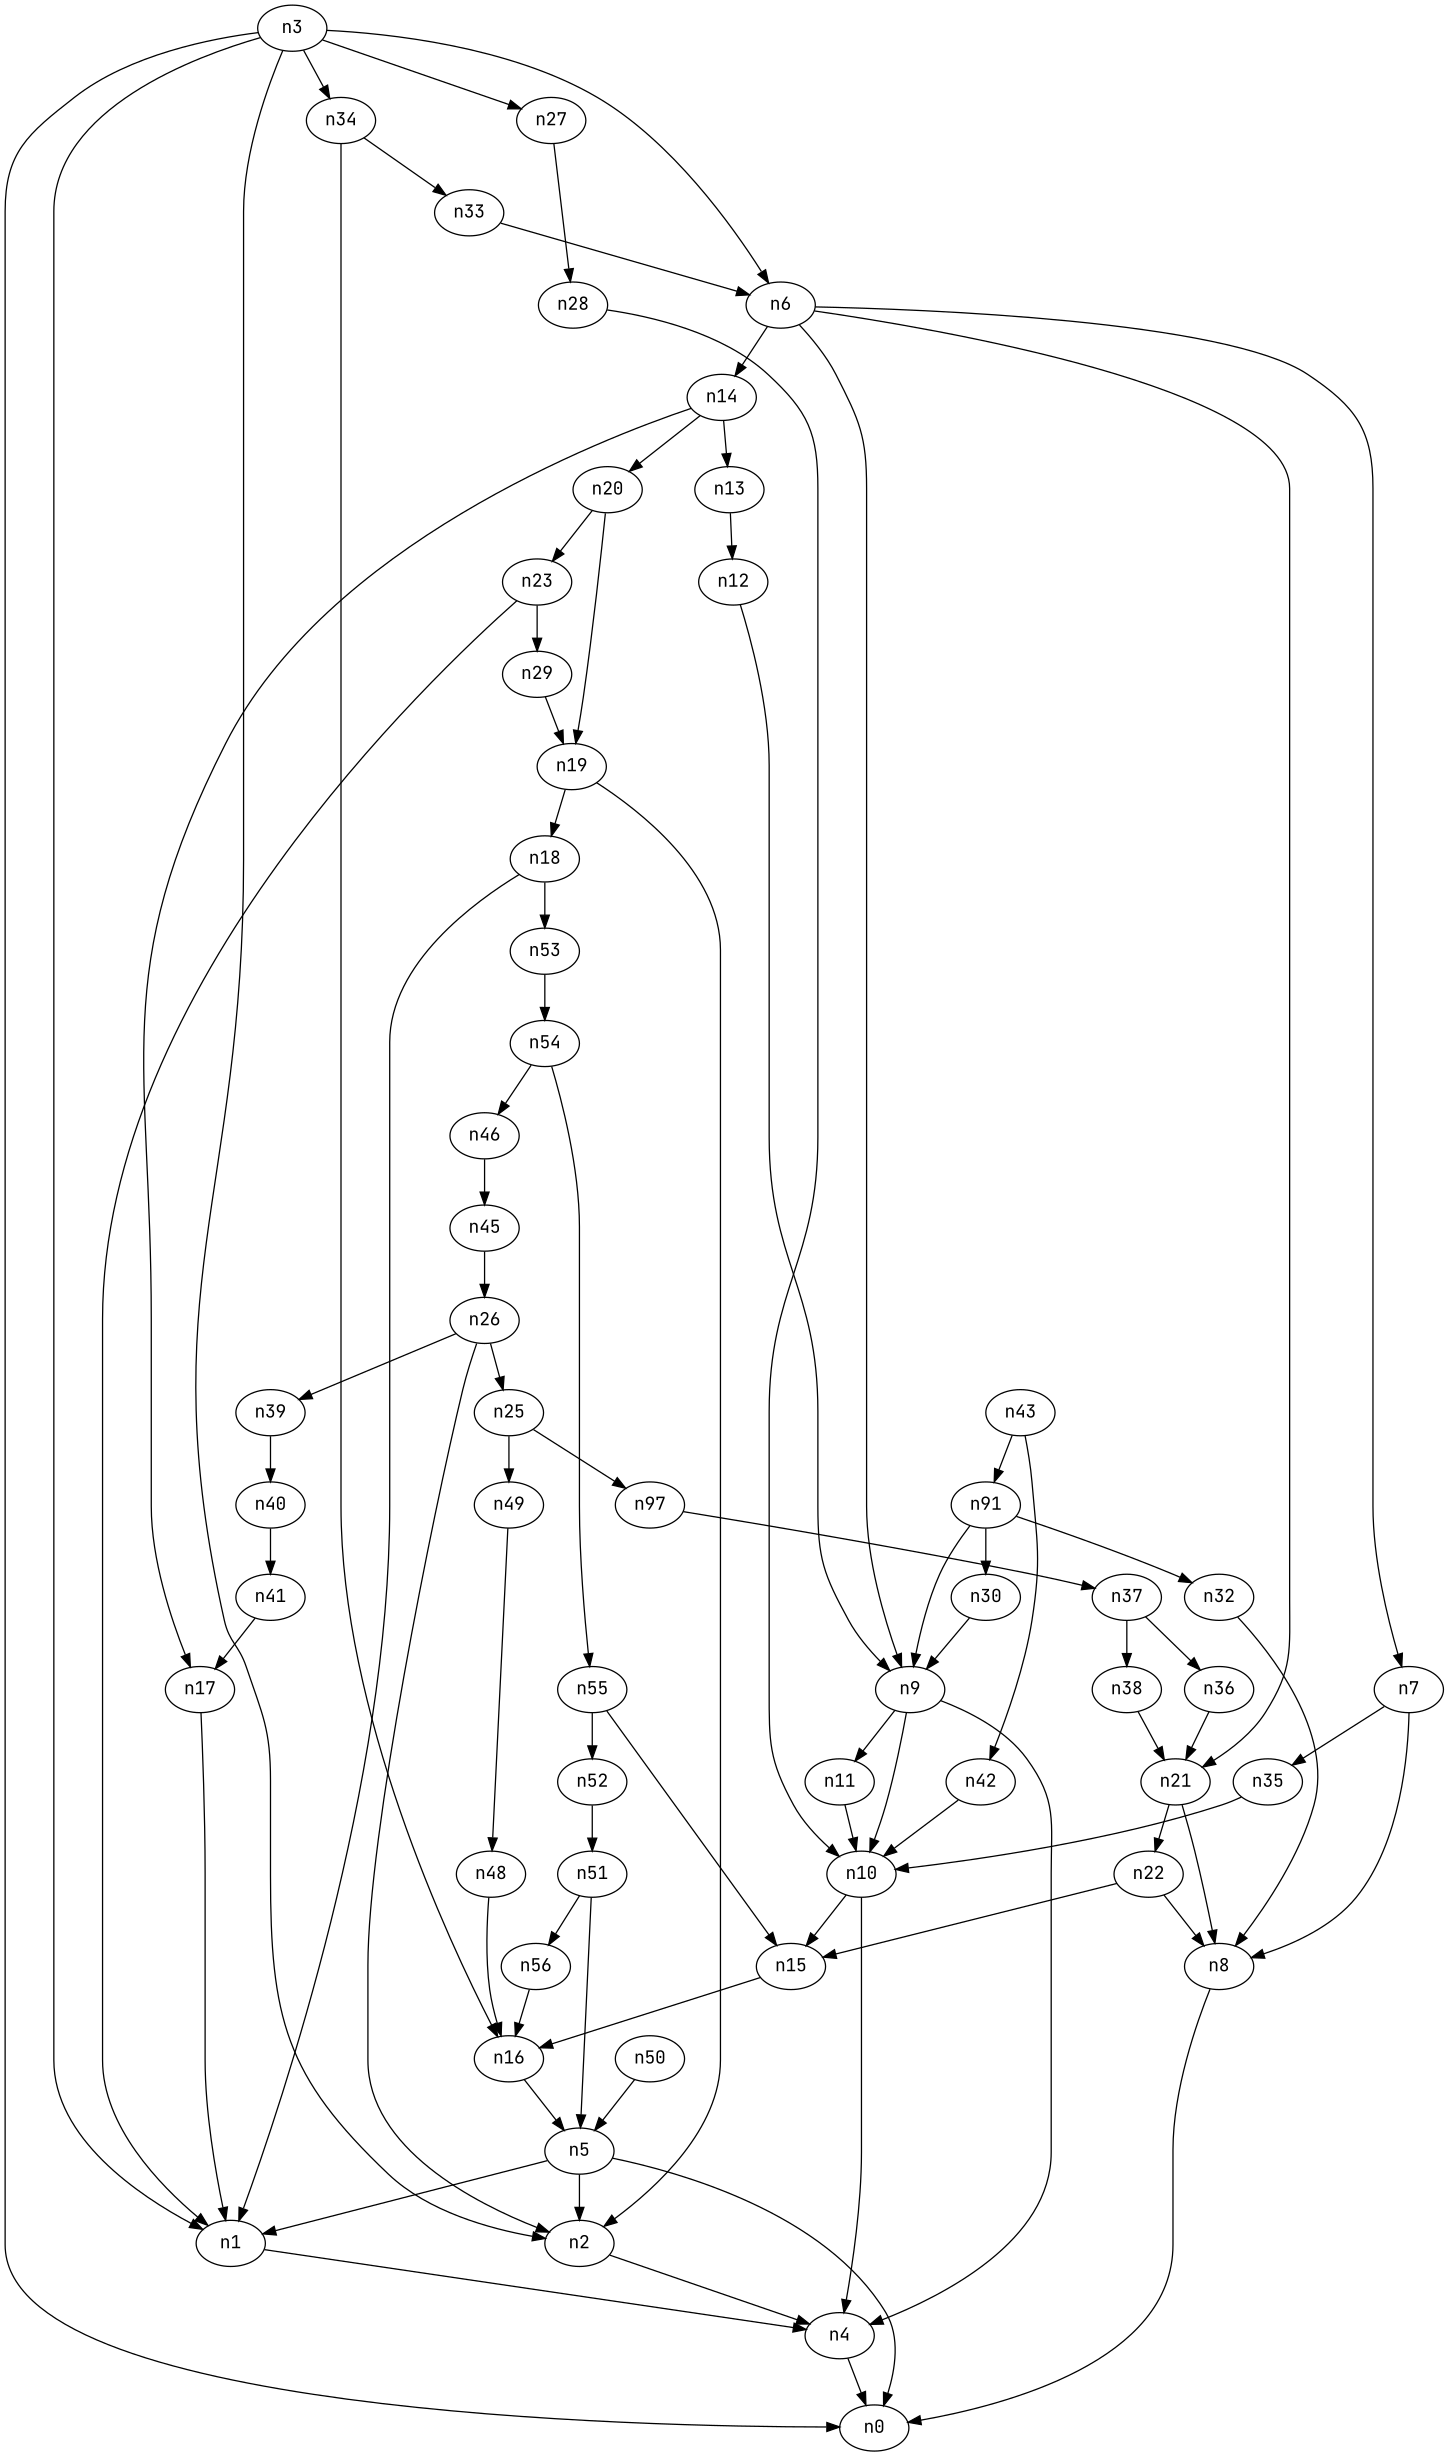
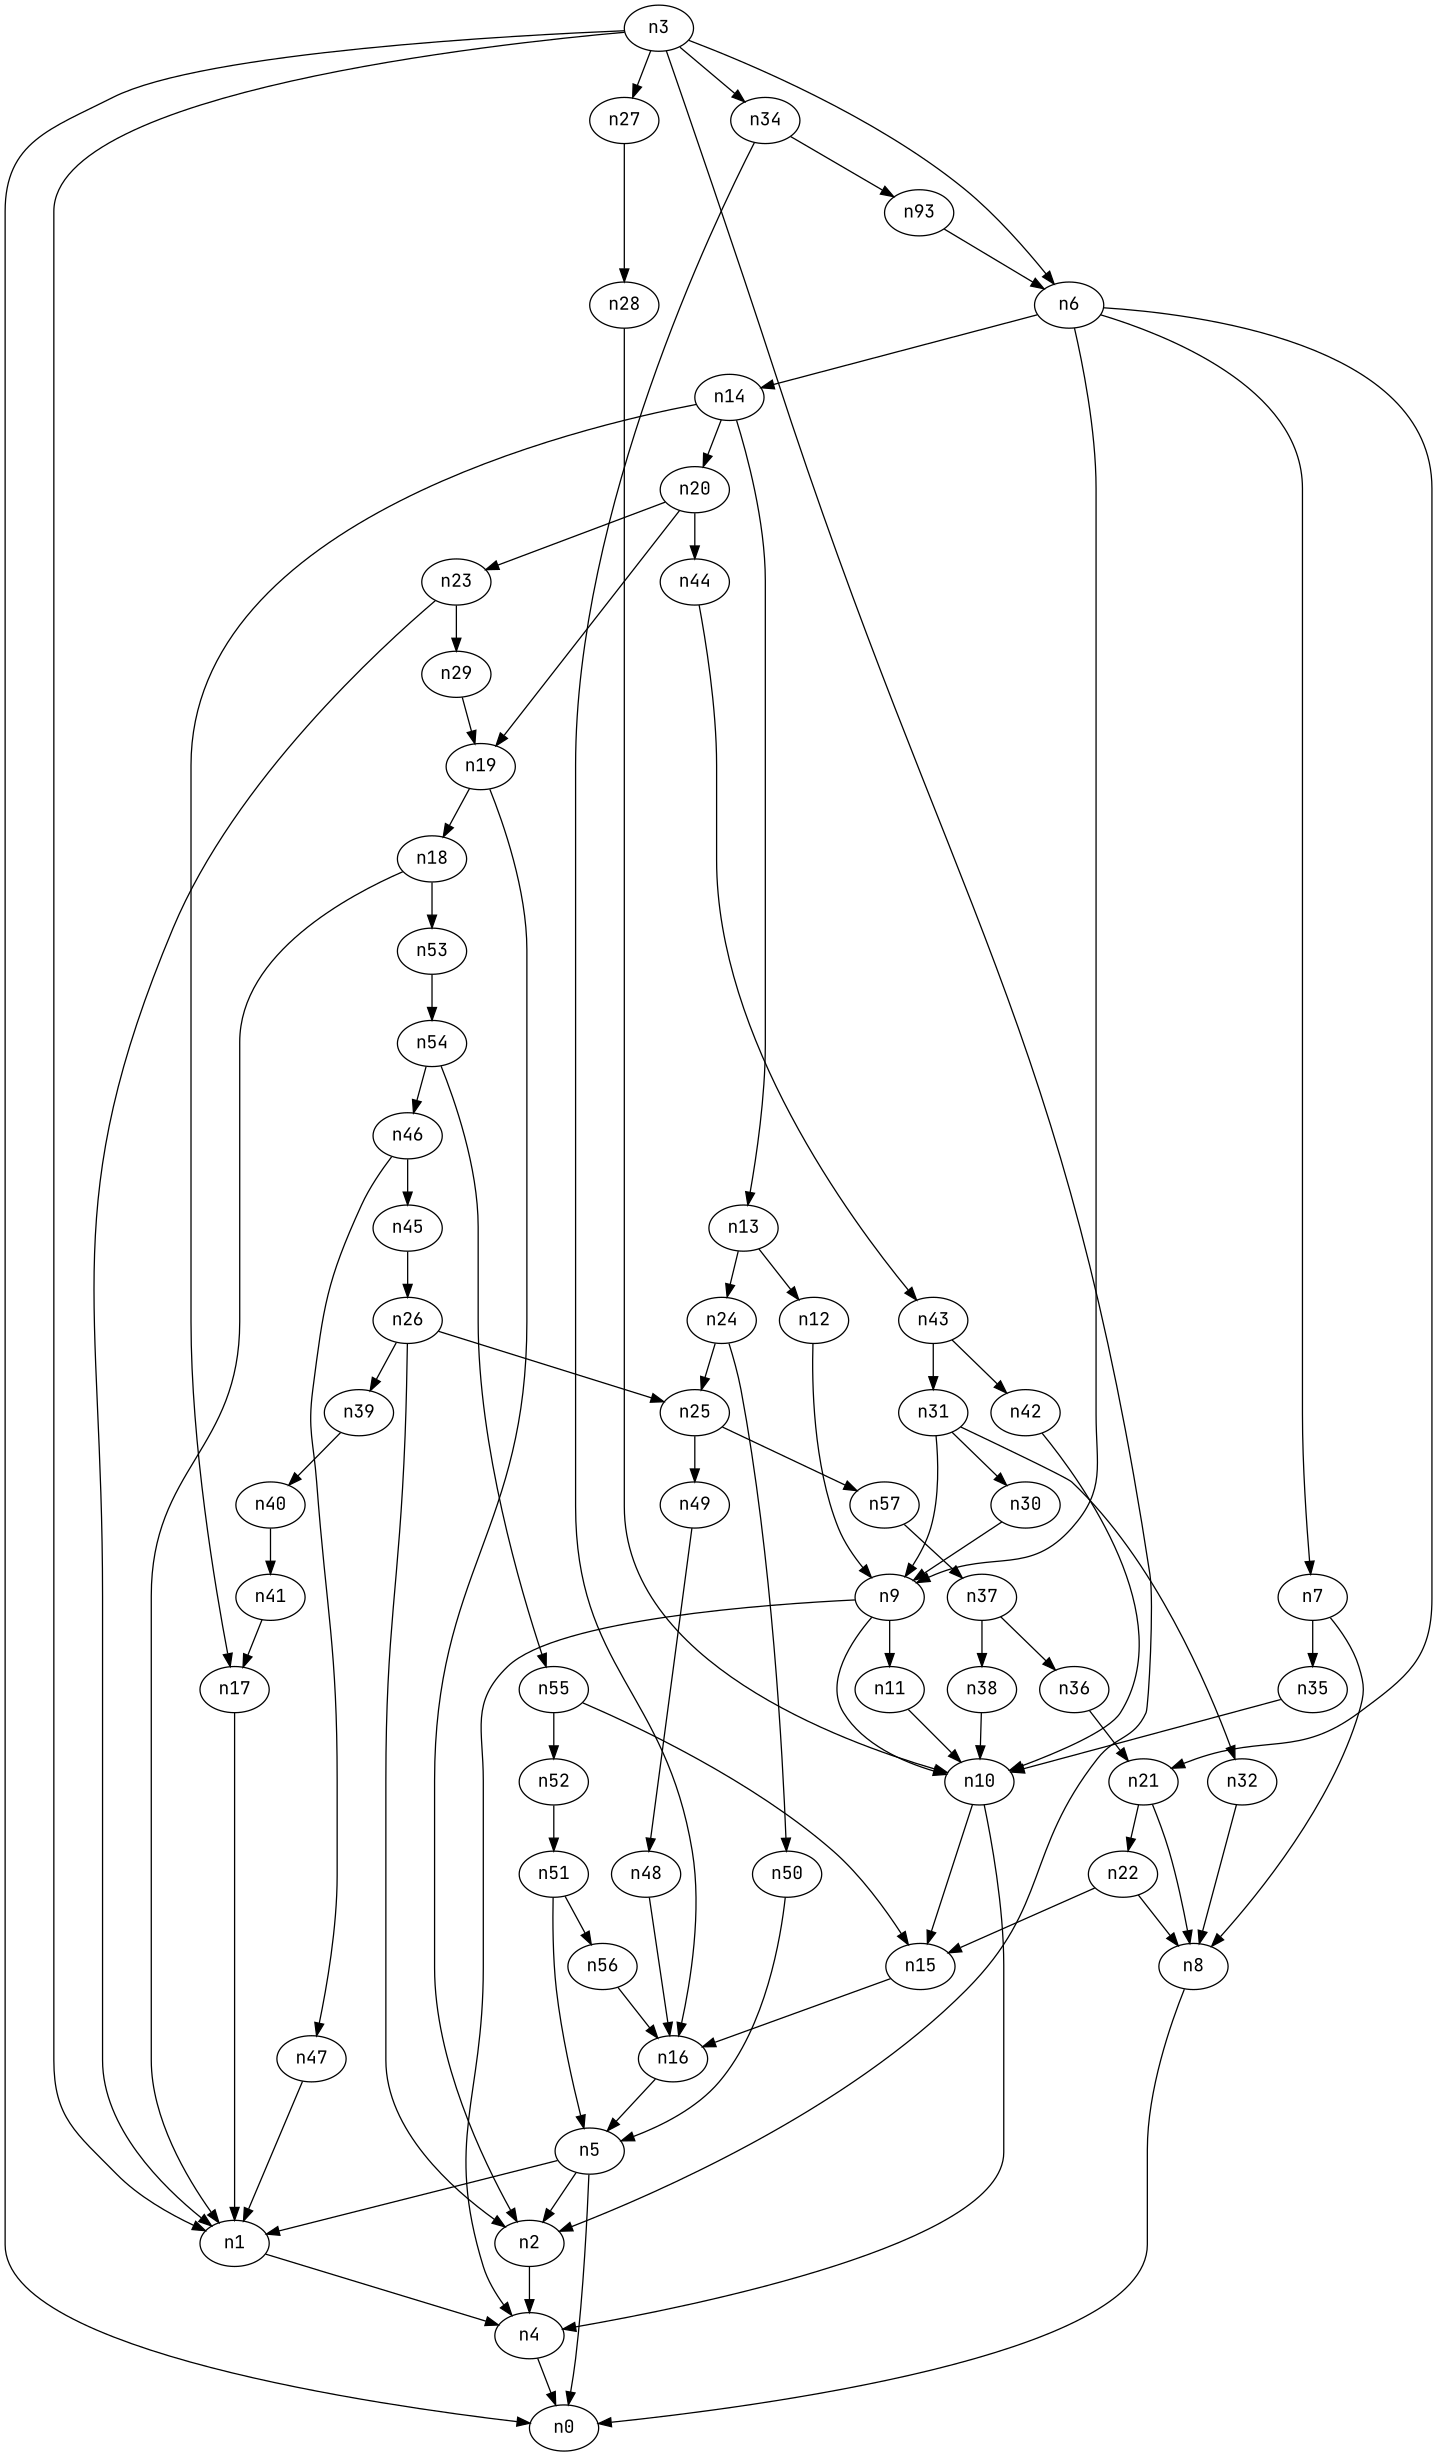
node "n33": label "n33" -> "n93"
node "n44": added
node "n24": added
node "n97": label "n97" -> "n57"
node "n91": label "n91" -> "n31"
edge "n38" -> "n21": now "n38" -> "n10"
node "n47": added
